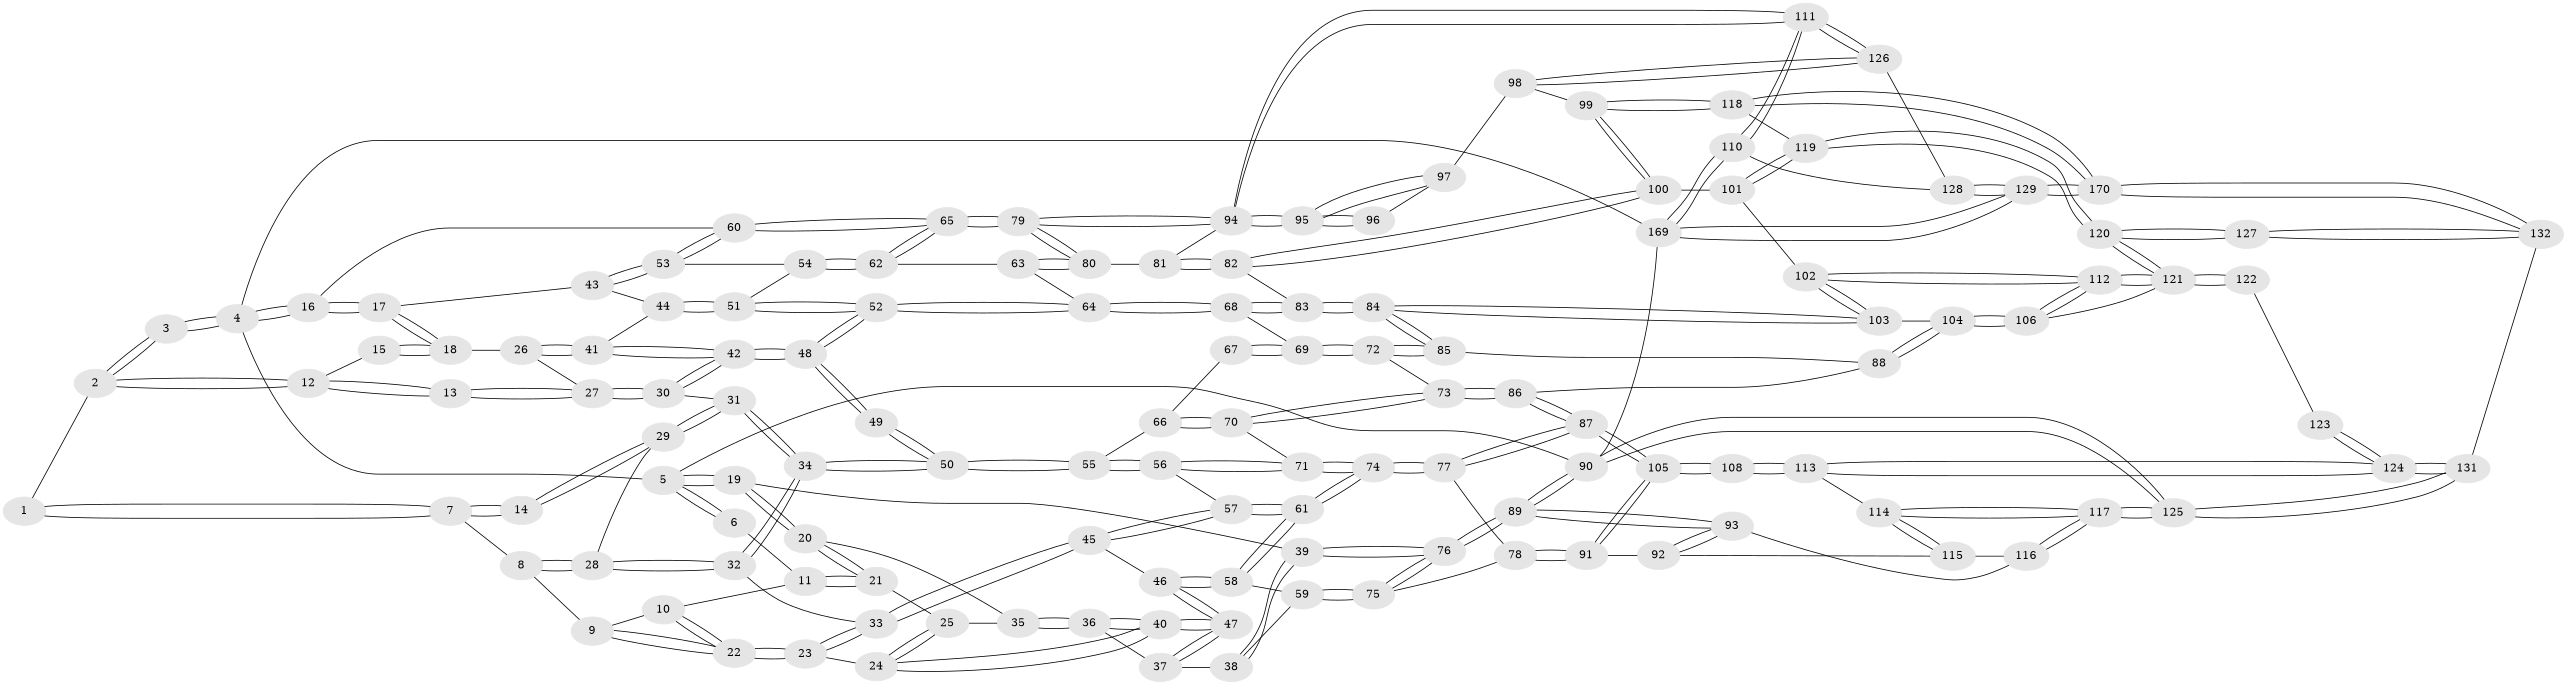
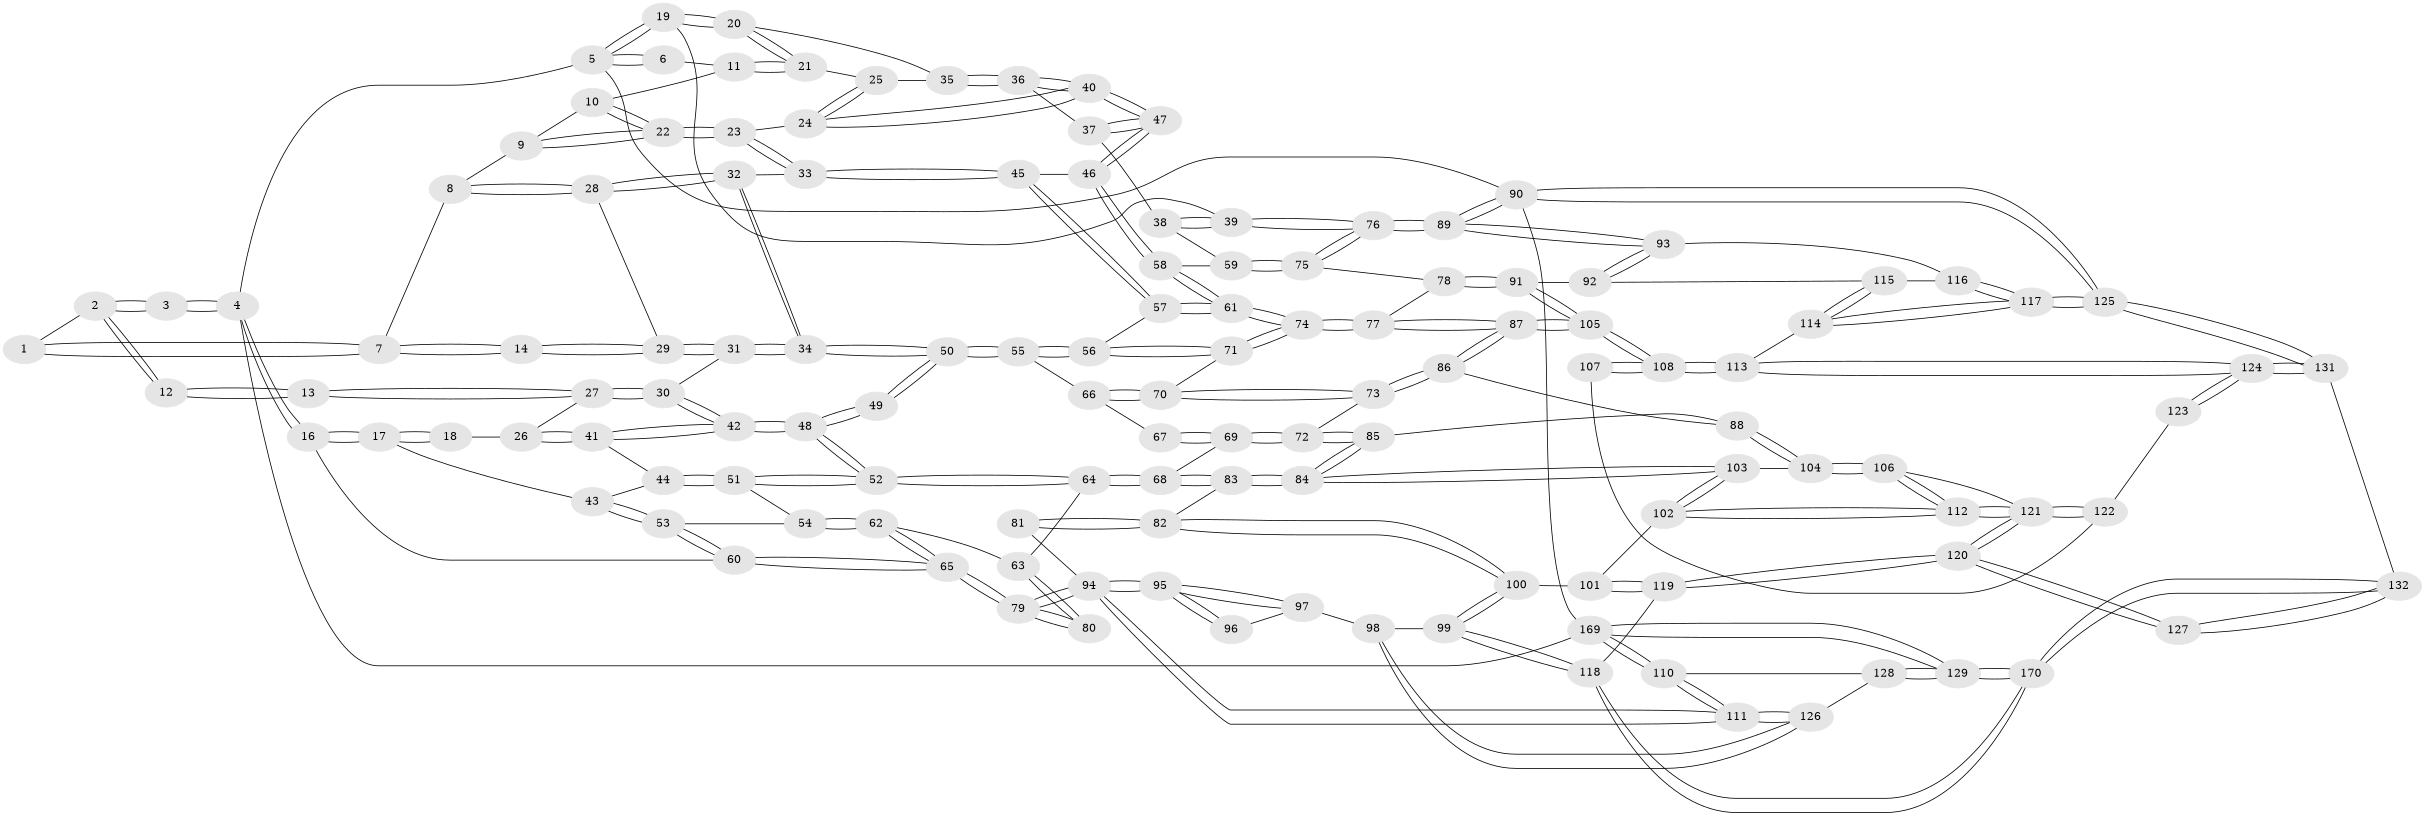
edge "80" -- "81": removed
node "15": removed
node "107": added
